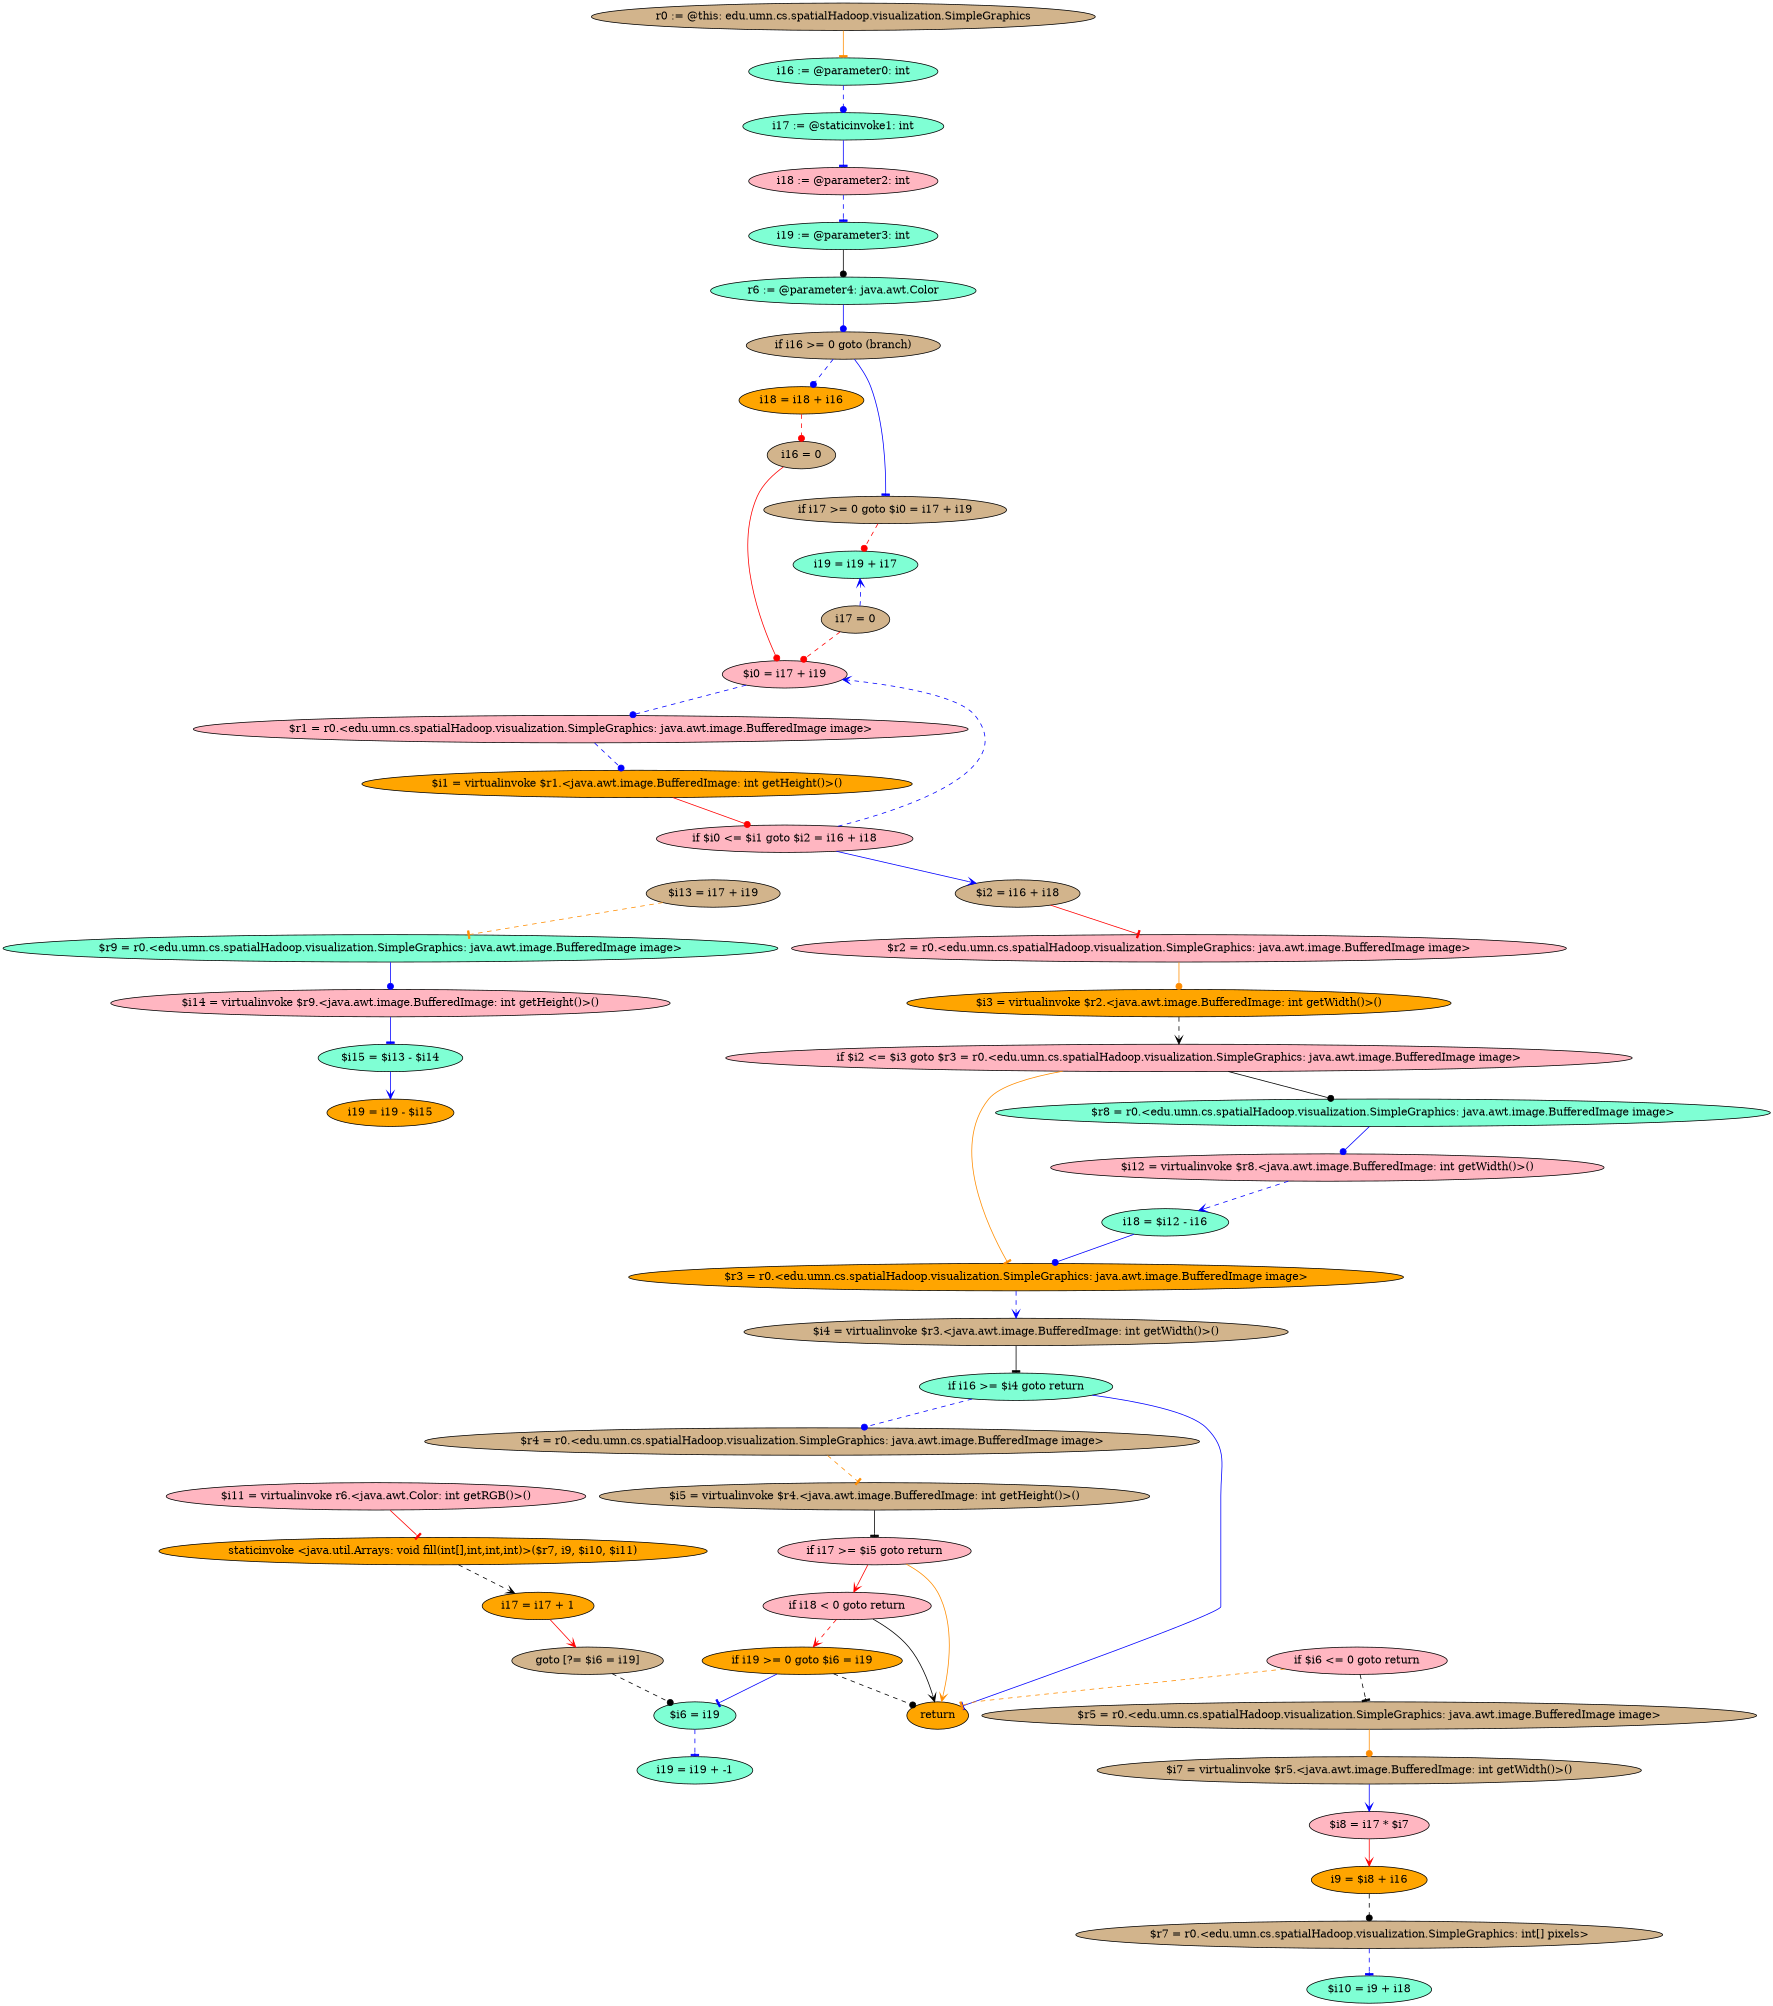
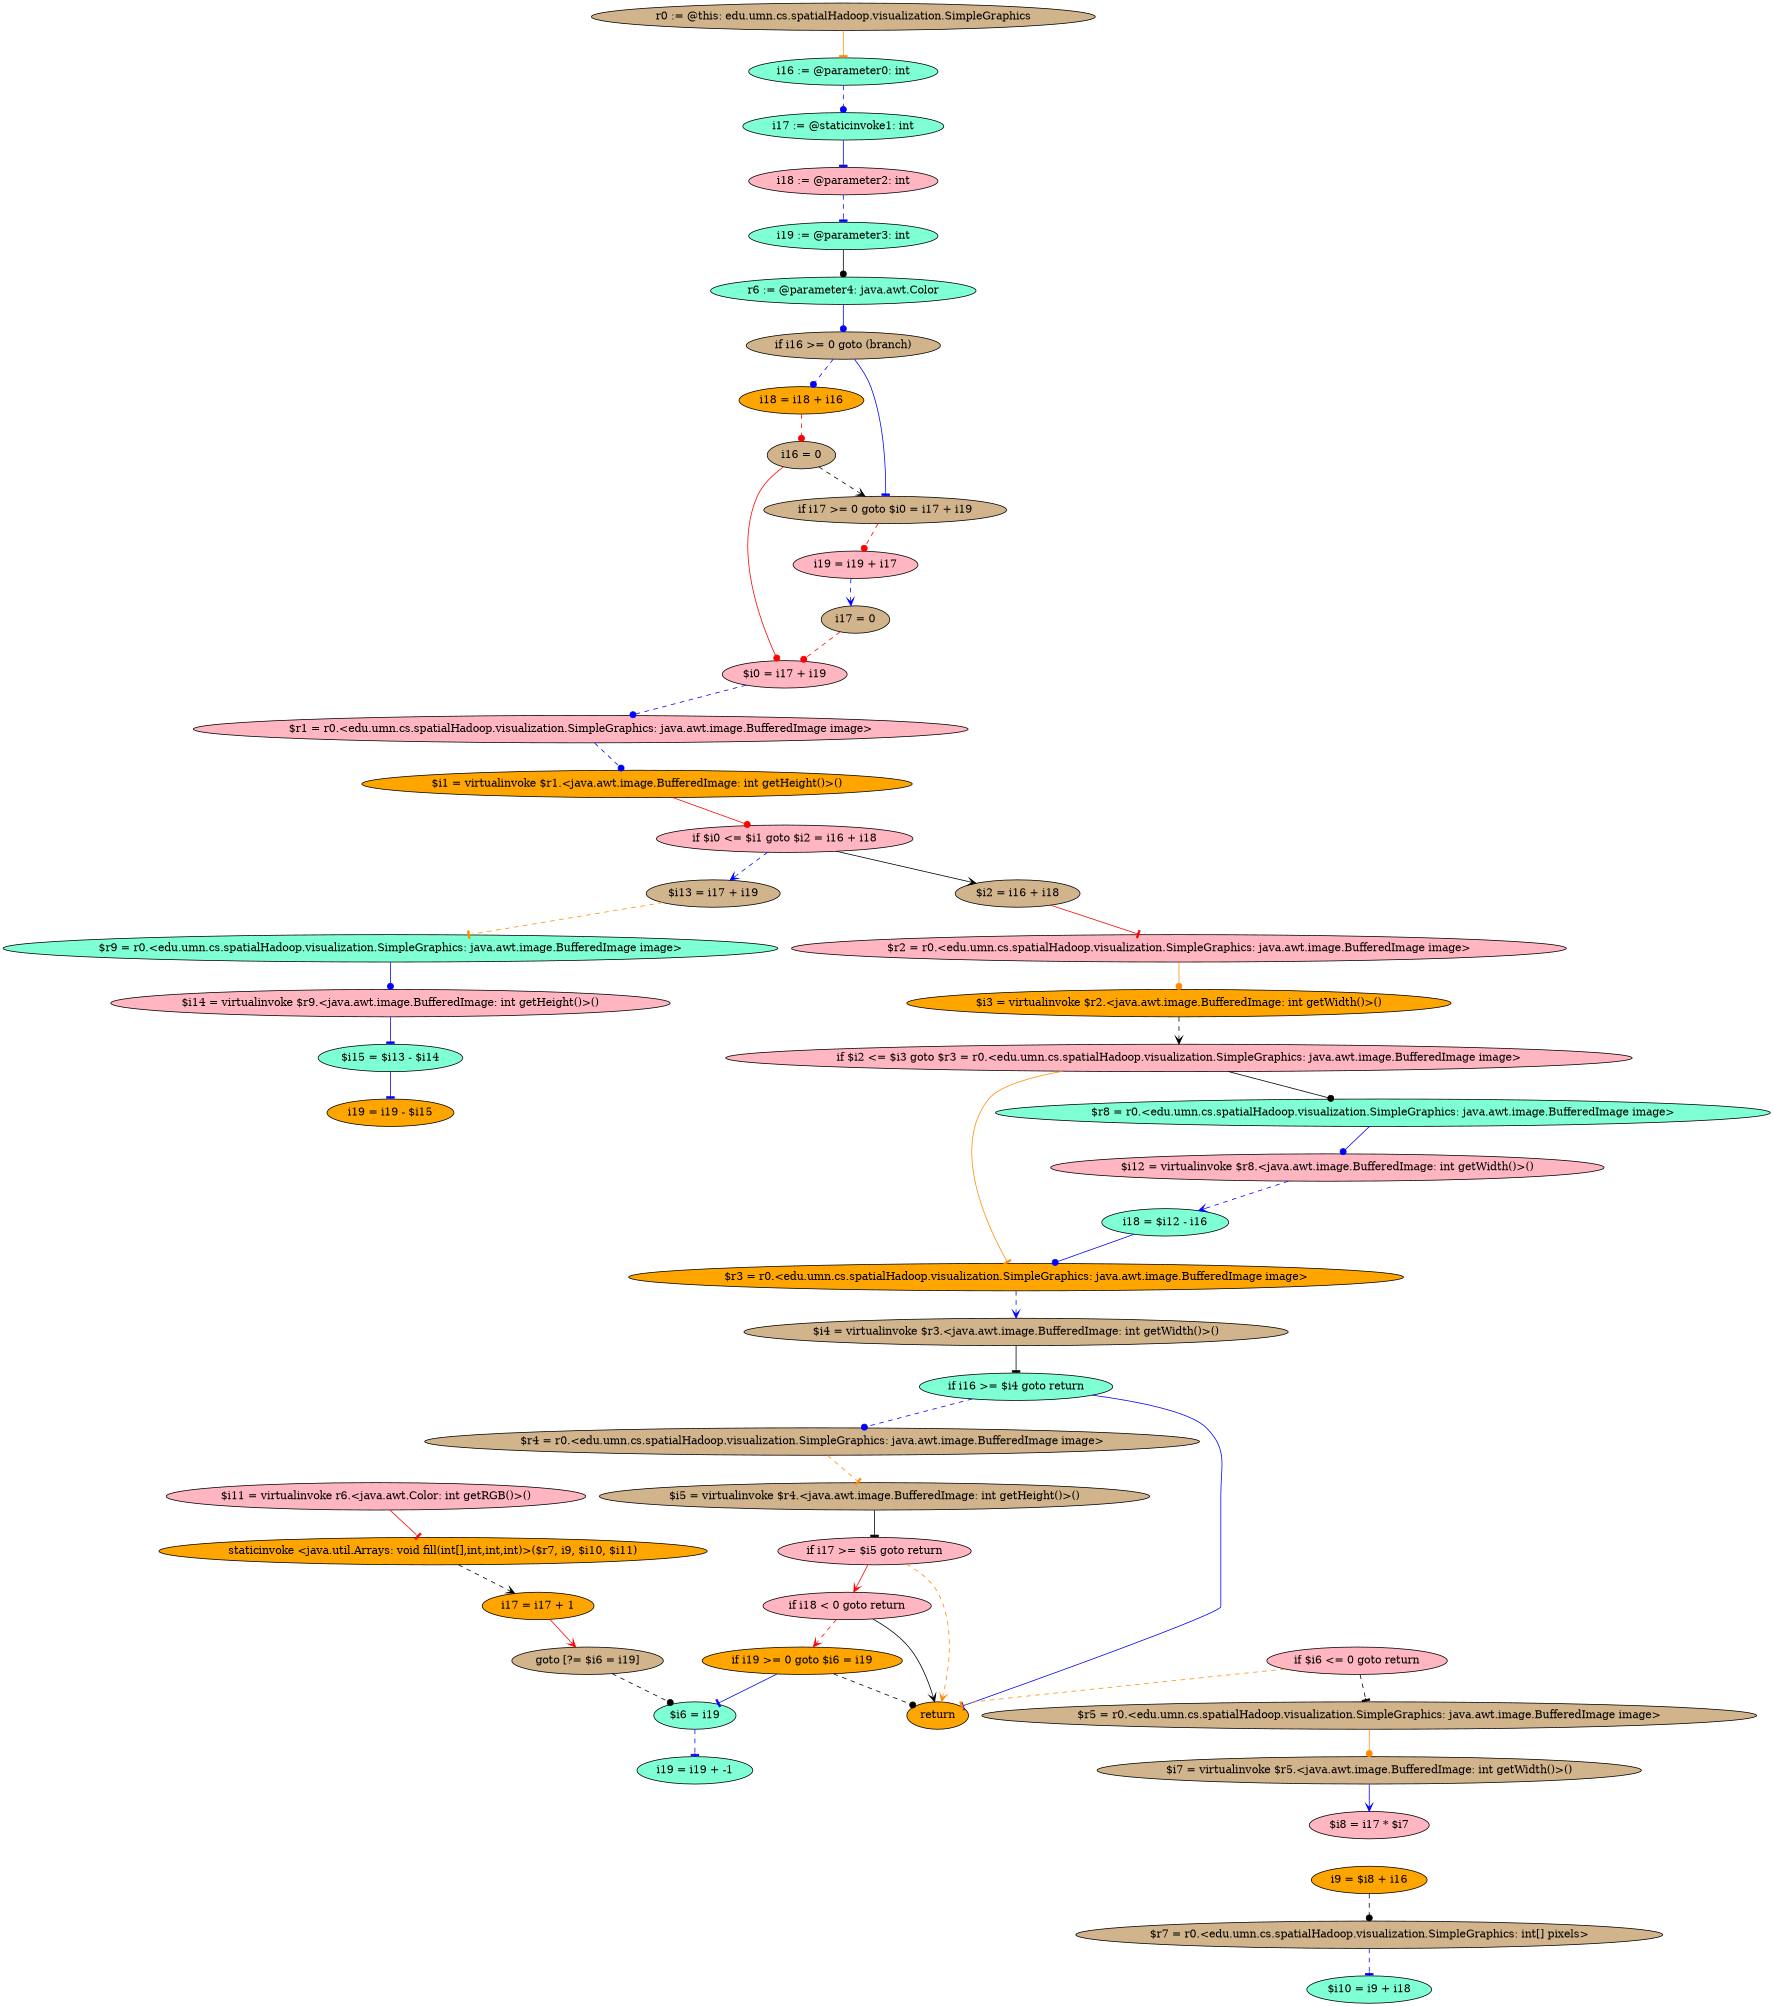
edge "i16 = 0" -> "if i17 >= 0 goto $i0 = i17 + i19": added
node "i19 = i19 + i17": fillcolor aquamarine -> lightpink
edge "i17 = 0" -> "i19 = i19 + i17": reversed
edge "if $i0 <= $i1 goto $i2 = i16 + i18" -> "$i0 = i17 + i19": now "if $i0 <= $i1 goto $i2 = i16 + i18" -> "$i13 = i17 + i19"
edge "if $i0 <= $i1 goto $i2 = i16 + i18" -> "$i2 = i16 + i18": color blue -> black
edge "$i15 = $i13 - $i14" -> "i19 = i19 - $i15": arrowhead vee -> tee
edge "if i17 >= $i5 goto return" -> "return": style solid -> dashed
edge "$i8 = i17 * $i7" -> "i9 = $i8 + i16": removed
